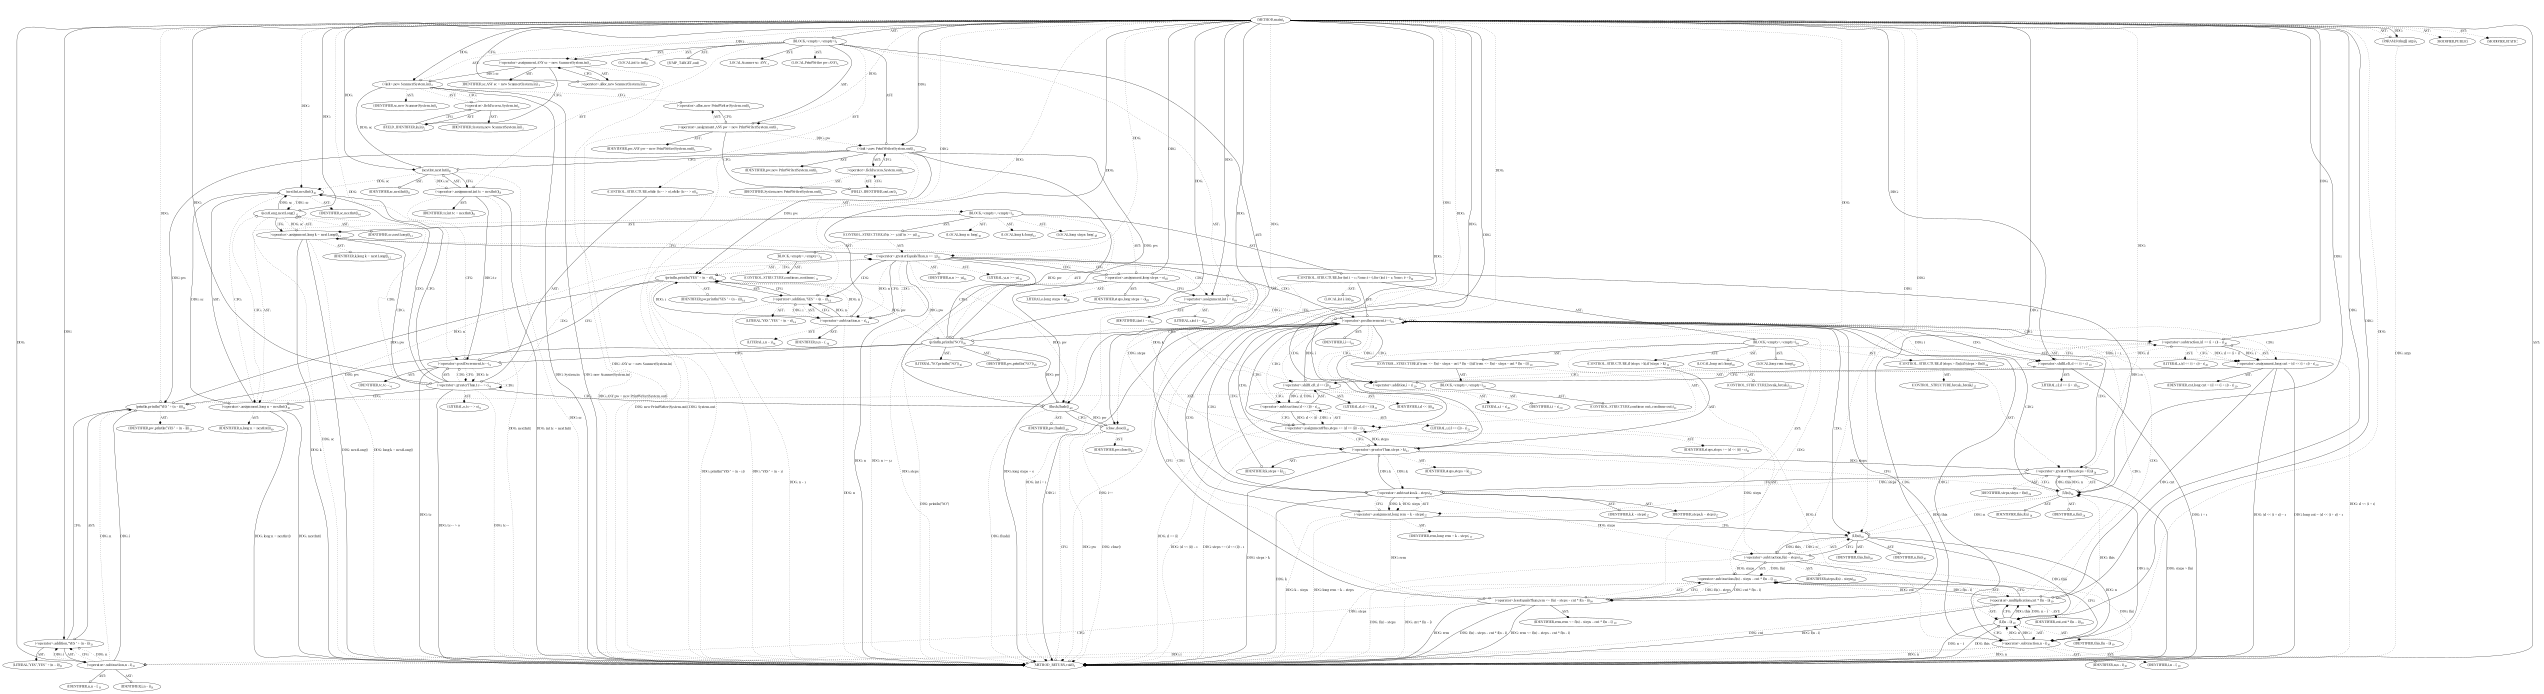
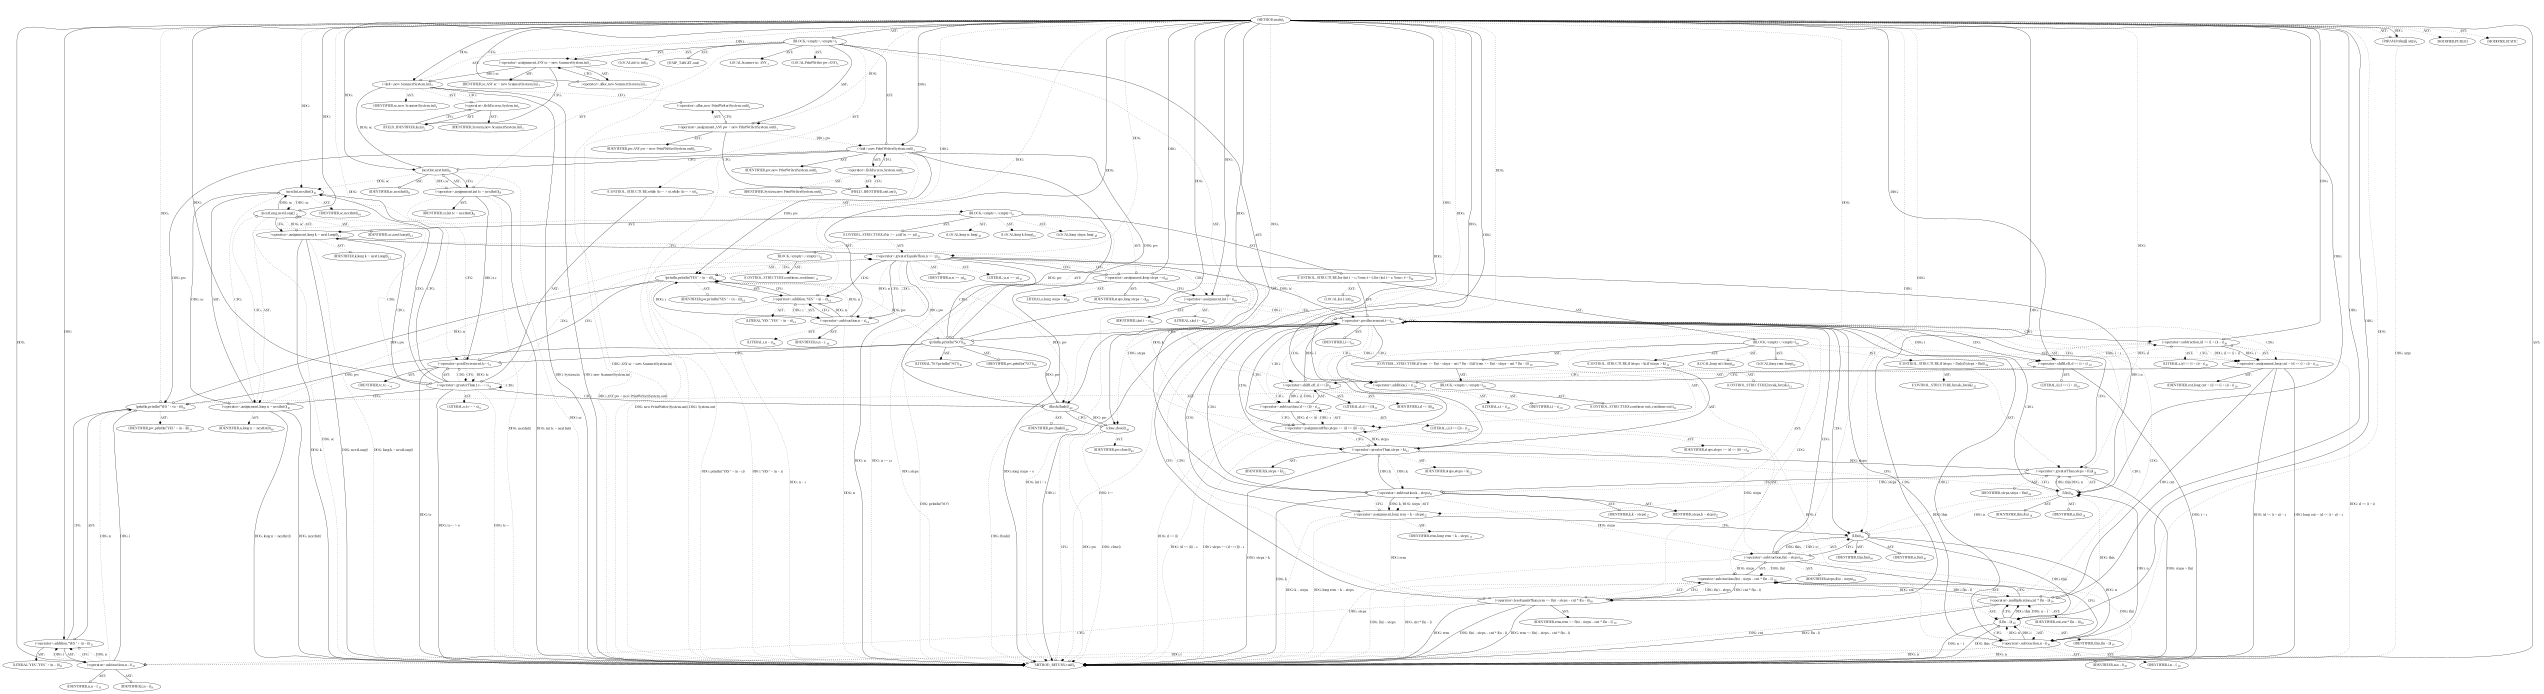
edge "(<operator>.greaterEqualsThan,n >= 32)" -> "(<operator>.postIncrement,i++)": label "CDG: " -> "DDG: tc"
edge "(<operator>.postIncrement,i++)" -> "(IDENTIFIER,k,steps > k)": now "(<operator>.postIncrement,i++)" -> "(<operator>.subtraction,f(n) - steps)"
edge "(<operator>.shiftLeft,1l << (i + 1))" -> "(LITERAL,1l,1l << (i + 1))": arrowhead diamond -> odot
node "(LITERAL,1l,1l << (i + 1))": text "50" -> "20"
